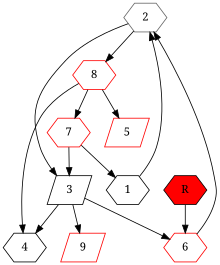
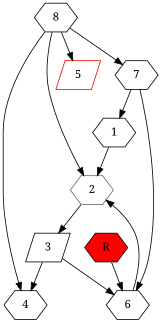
edge "2" -> "8": reversed
node "8": color red -> black
node "7": color red -> black
edge "7" -> "3": now "7" -> "6"
node "9": removed
node "6": color red -> black
